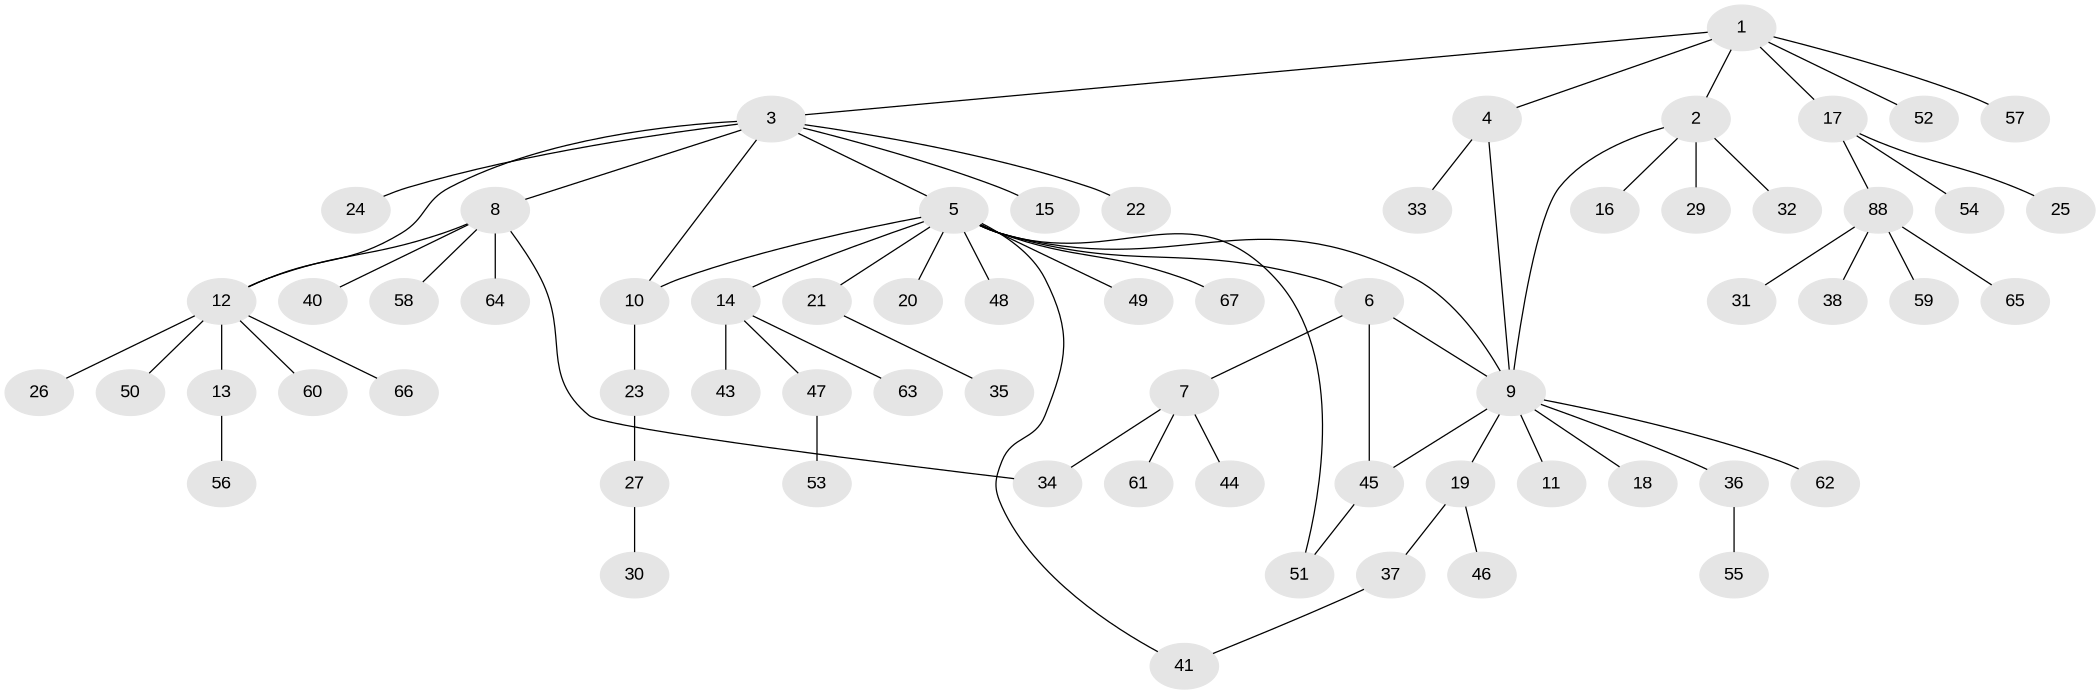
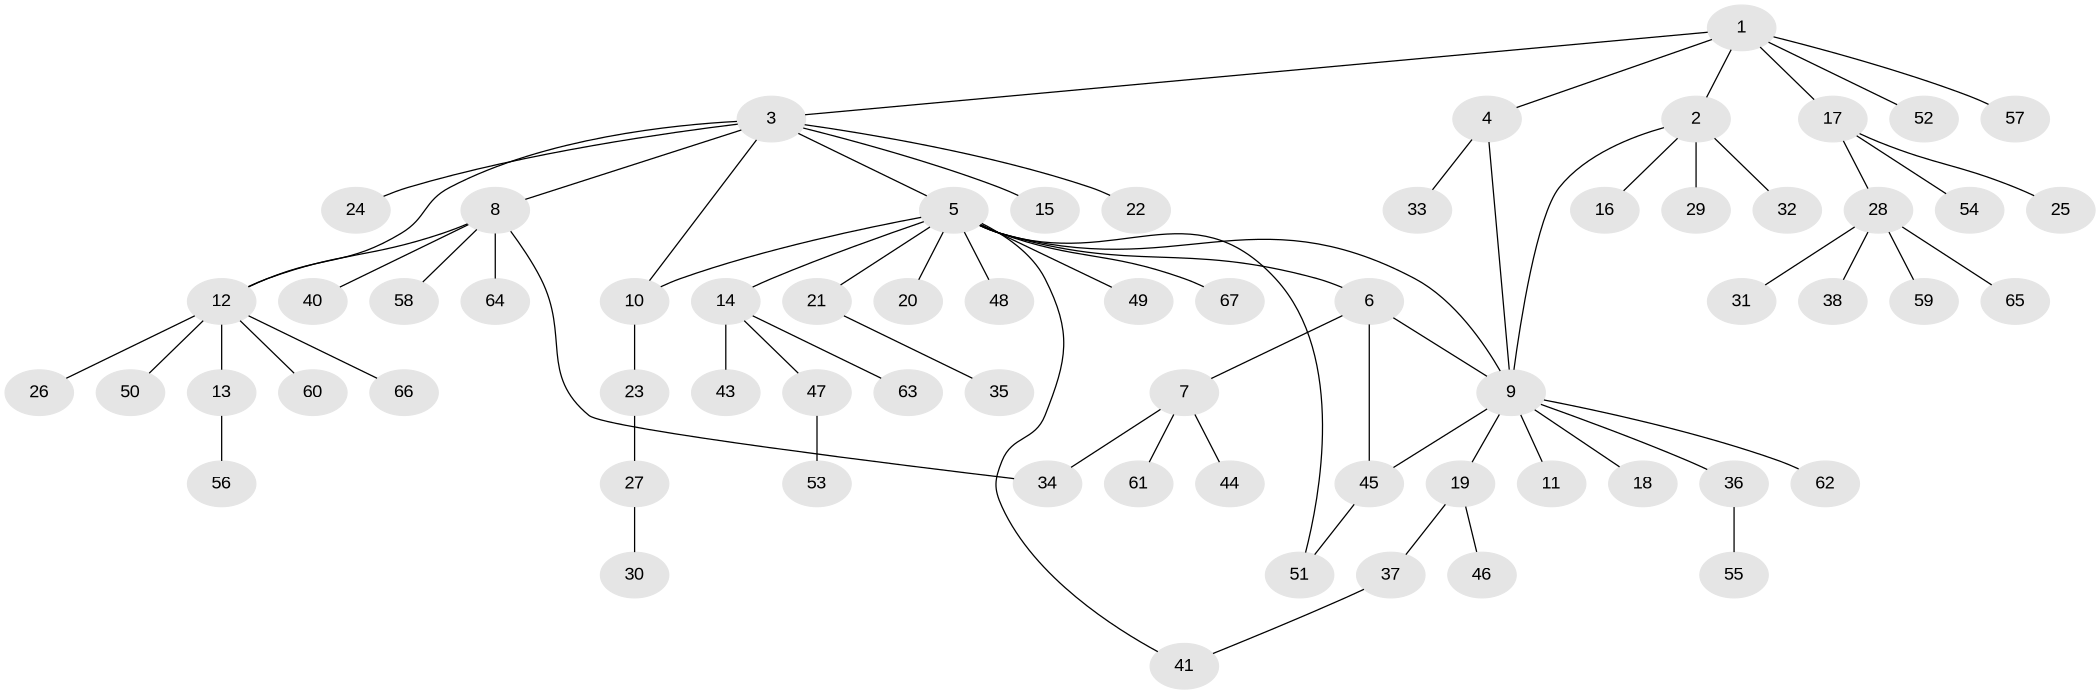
node "88": label "88" -> "28"
